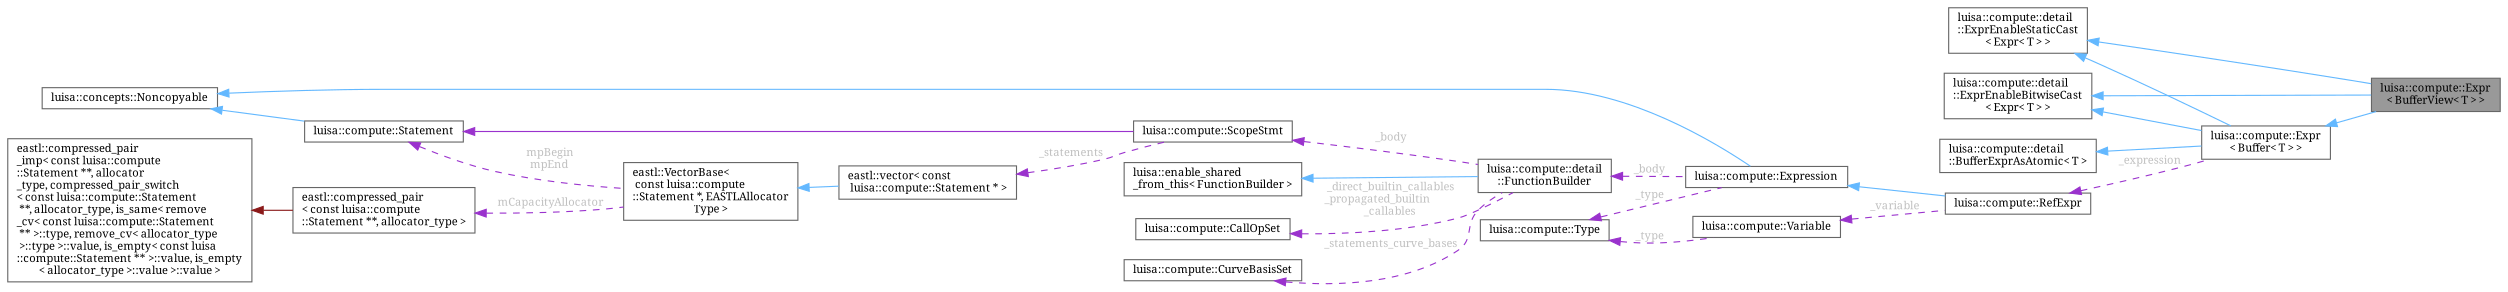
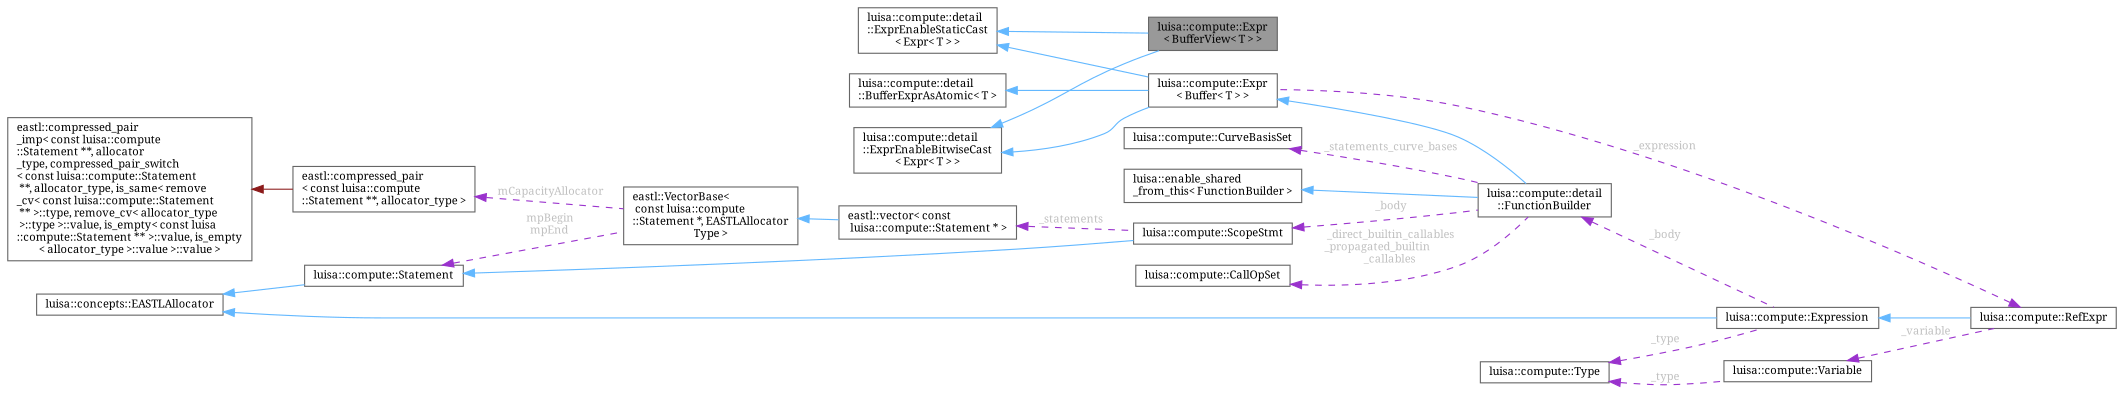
node "luisa::concepts::Noncopyable": label "luisa::concepts::Noncopyable" -> "luisa::concepts::EASTLAllocator"
edge "luisa::compute::Expr < BufferView< T > >" -> "luisa::compute::Expr < Buffer< T > >": now "luisa::compute::detail ::FunctionBuilder" -> "luisa::compute::Expr < Buffer< T > >"
edge "luisa::compute::ScopeStmt" -> "luisa::compute::Statement": color darkorchid3 -> steelblue1
